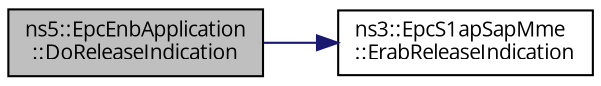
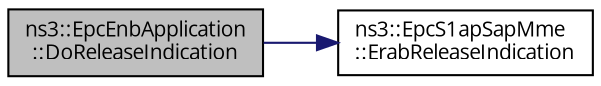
node "ns5::EpcEnbApplication ::DoReleaseIndication": label "ns5::EpcEnbApplication ::DoReleaseIndication" -> "ns3::EpcEnbApplication ::DoReleaseIndication"
